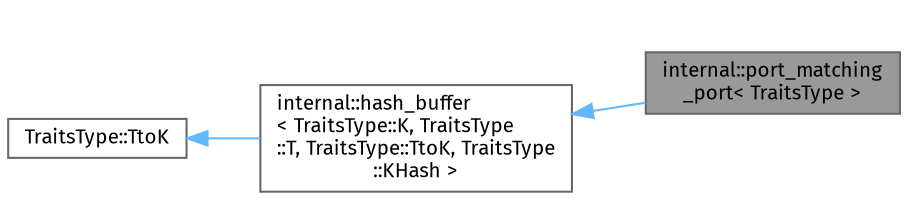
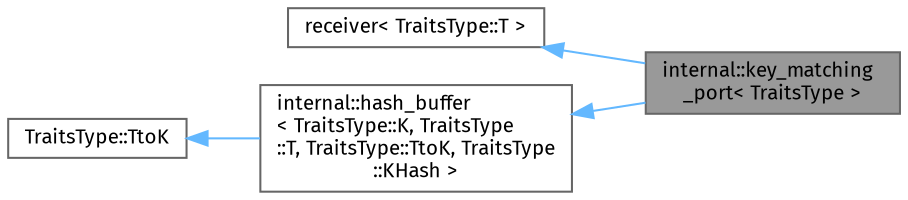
node "receiver< TraitsType::T >": added
node "internal::port_matching _port< TraitsType >": label "internal::port_matching _port< TraitsType >" -> "internal::key_matching _port< TraitsType >"
